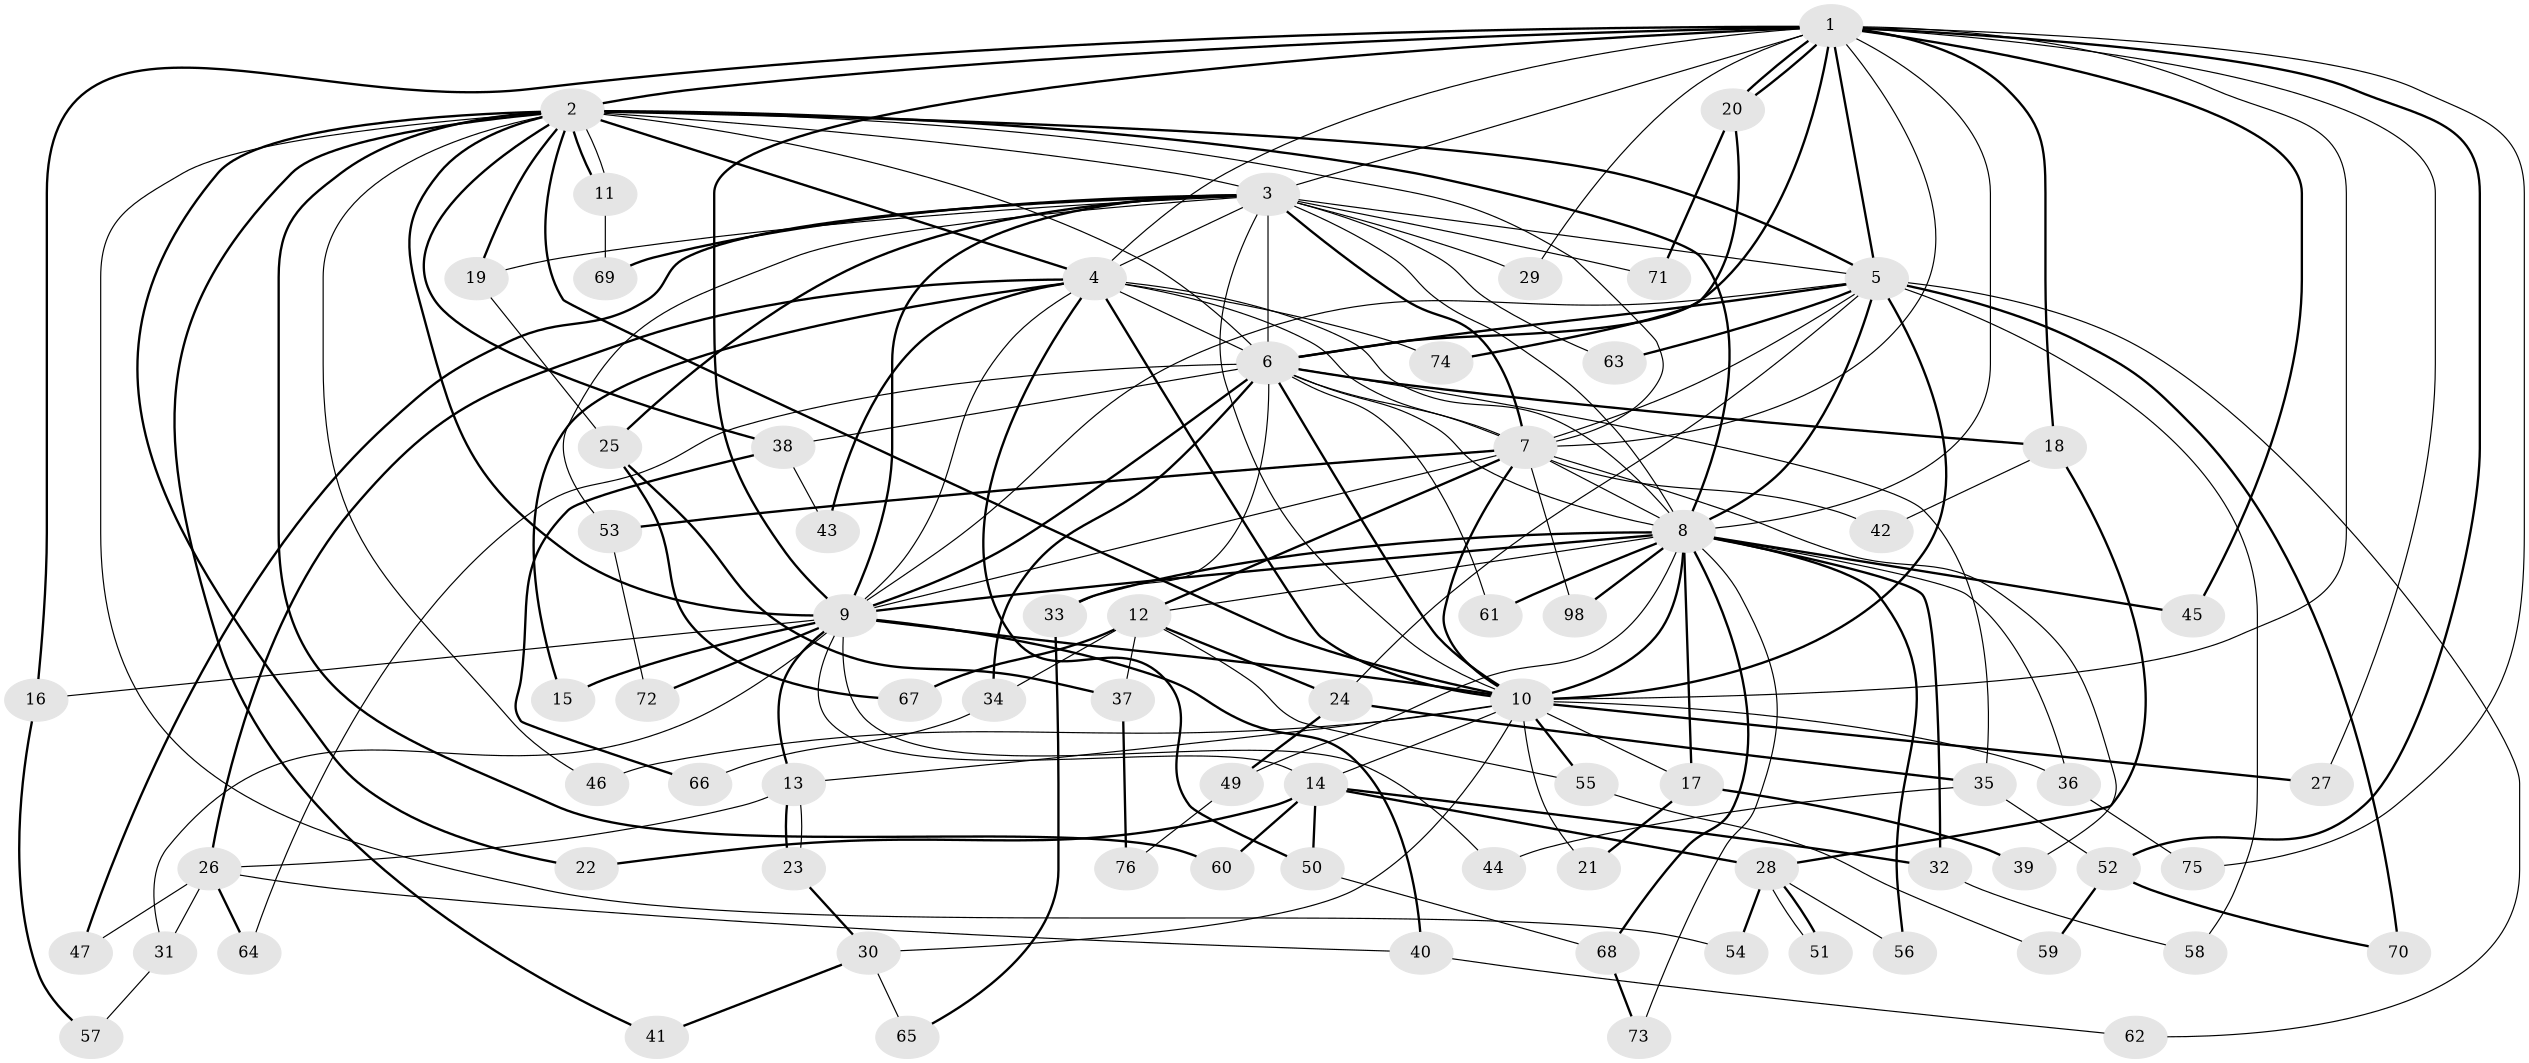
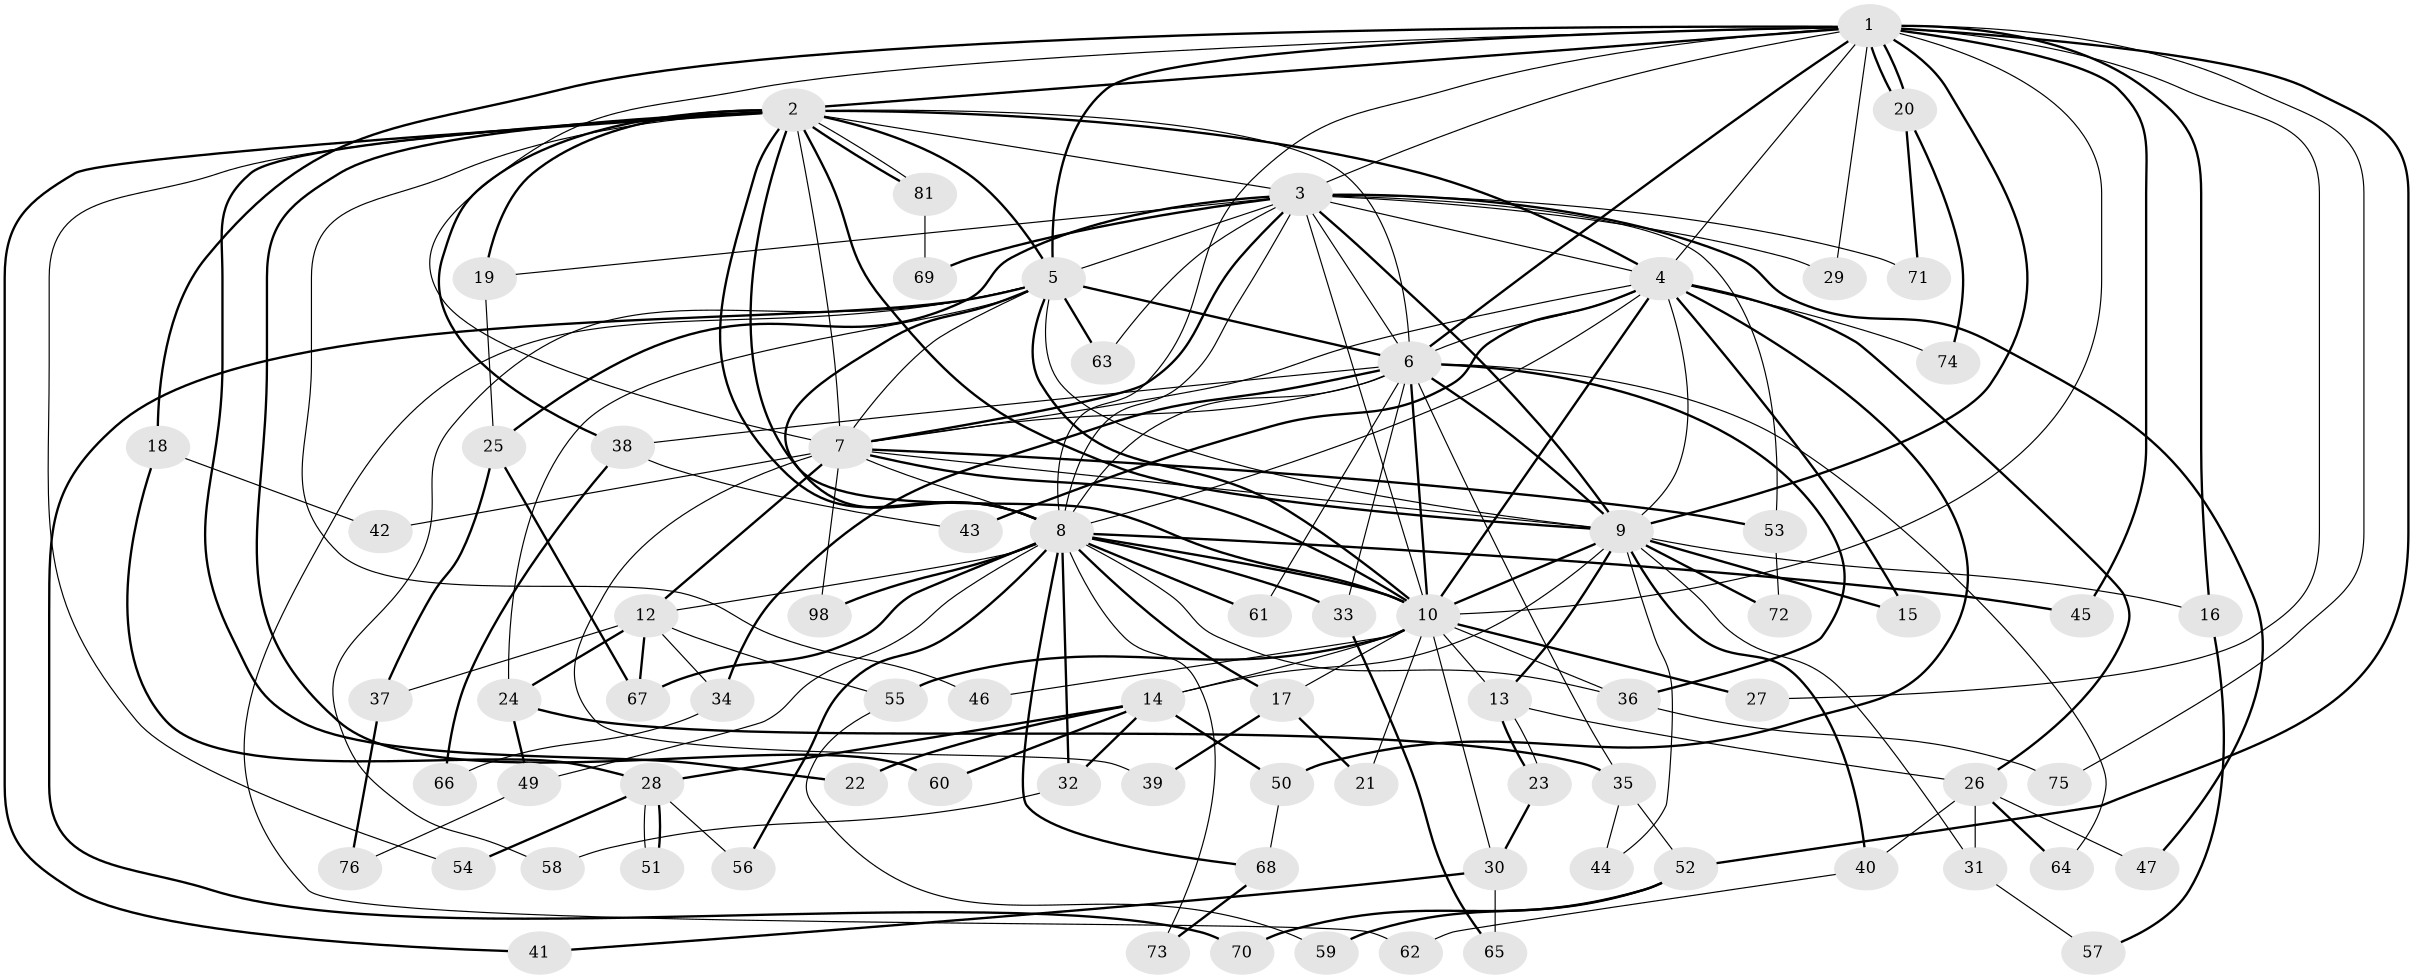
node "11": label "11" -> "81"
edge "6" -- "18": now "6" -- "36"
edge "8" -- "9": now "8" -- "67"
